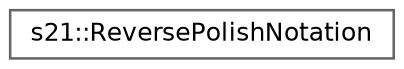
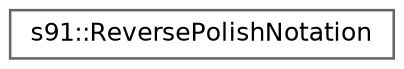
node "s21::ReversePolishNotation": label "s21::ReversePolishNotation" -> "s91::ReversePolishNotation"
